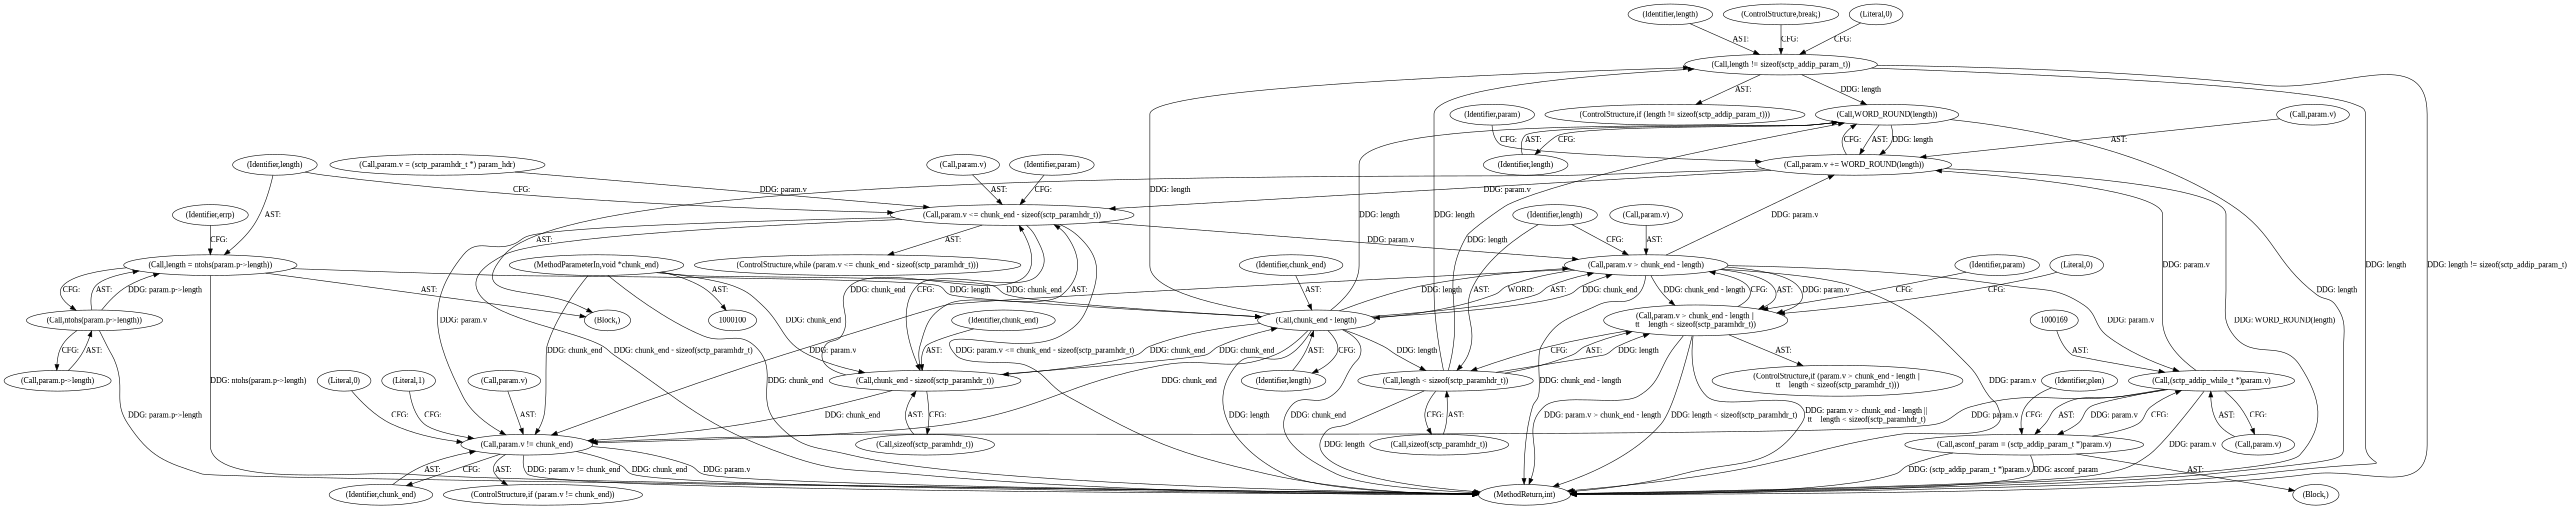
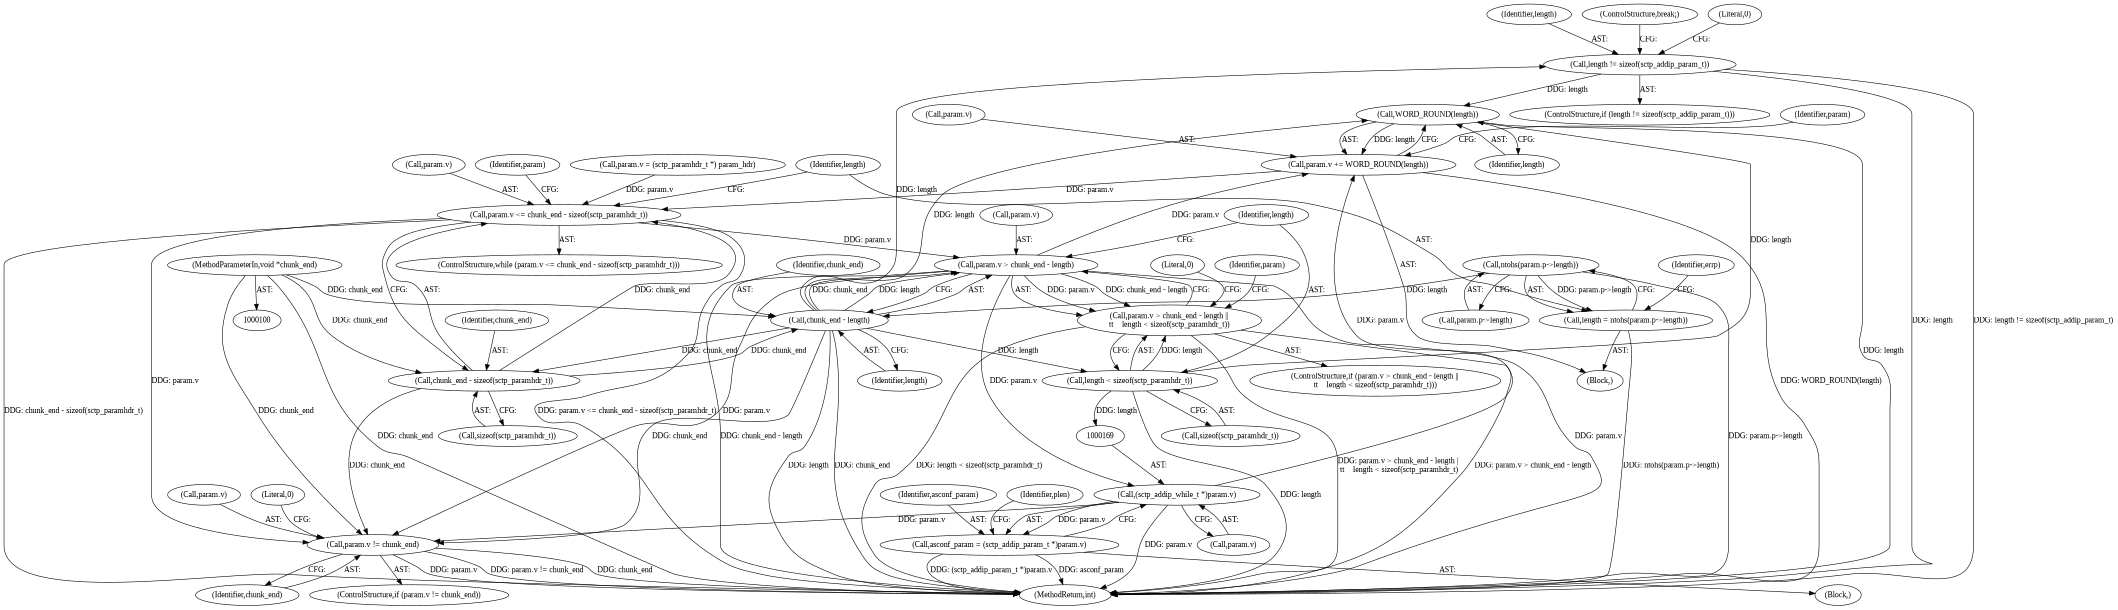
edge "(Call,length < sizeof(sctp_paramhdr_t))" -> "(Call,length != sizeof(sctp_addip_param_t))": now "(Call,length < sizeof(sctp_paramhdr_t))" -> "1000169"
edge "(Call,length = ntohs(param.p->length))" -> "(Call,chunk_end - length)": now "(Call,ntohs(param.p->length))" -> "(Call,chunk_end - length)"
edge "(Call,param.v > chunk_end - length)" -> "(Call,chunk_end - length)": label "WORD: " -> "CFG: "
node "(Literal,1)": removed
node "(Identifier,asconf_param)": added
